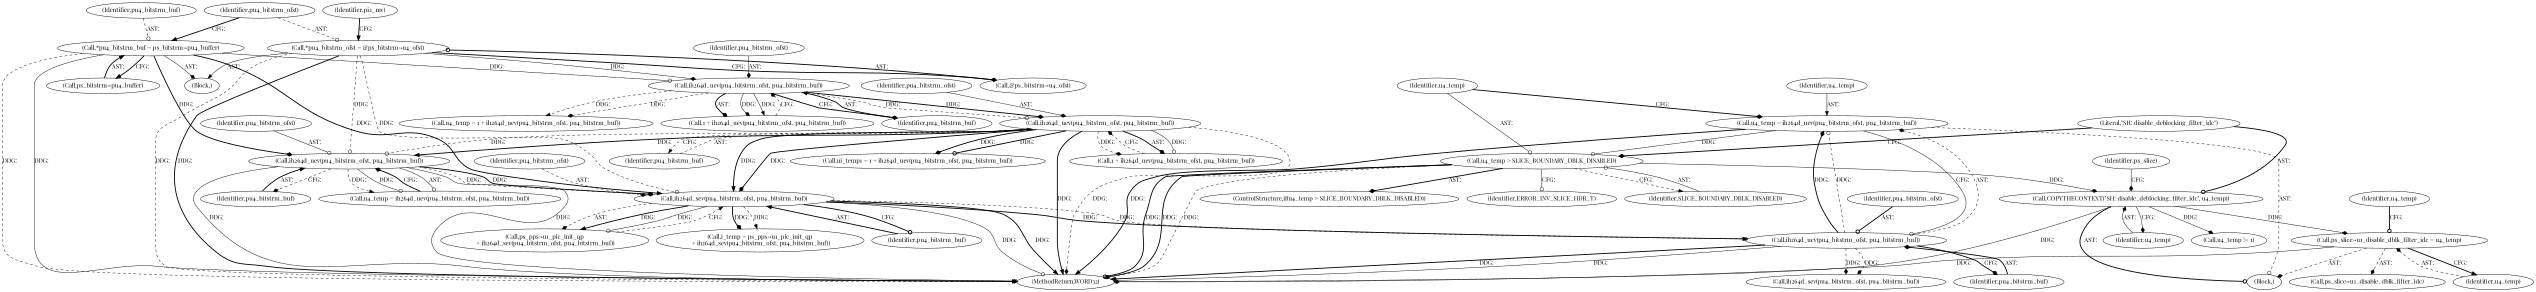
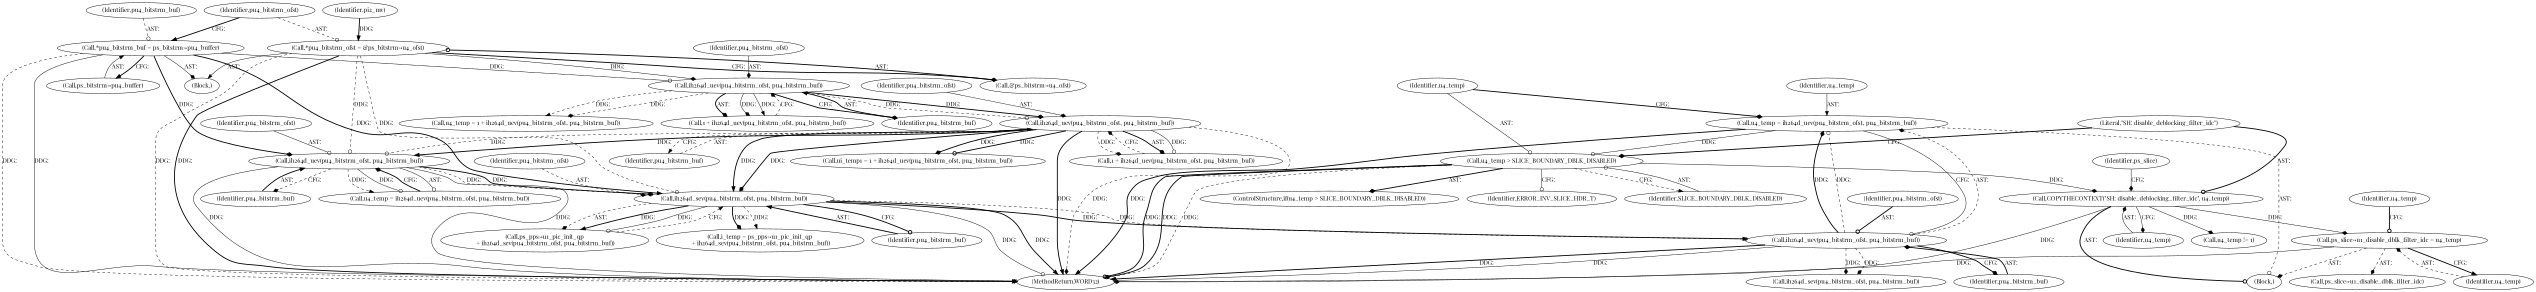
edge "(Identifier,pi2_mv)" -> "(Call,*pu4_bitstrm_ofst = &ps_bitstrm->u4_ofst)": label "CFG: " -> "DDG: "
edge "(Call,ps_bitstrm->pu4_buffer)" -> "(Call,*pu4_bitstrm_buf = ps_bitstrm->pu4_buffer)": style bold -> solid
